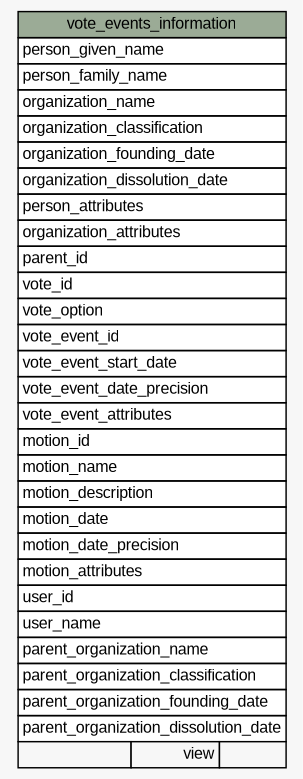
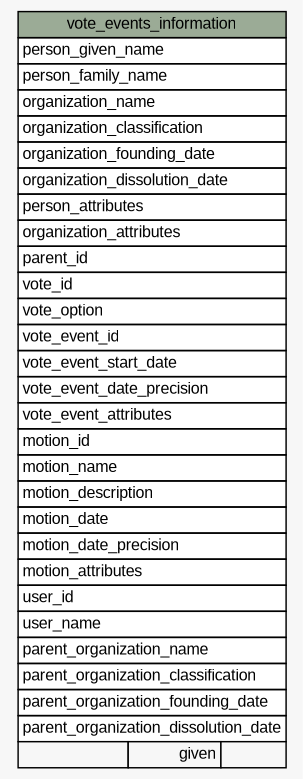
node "vote_events_information": text "view" -> "given"
